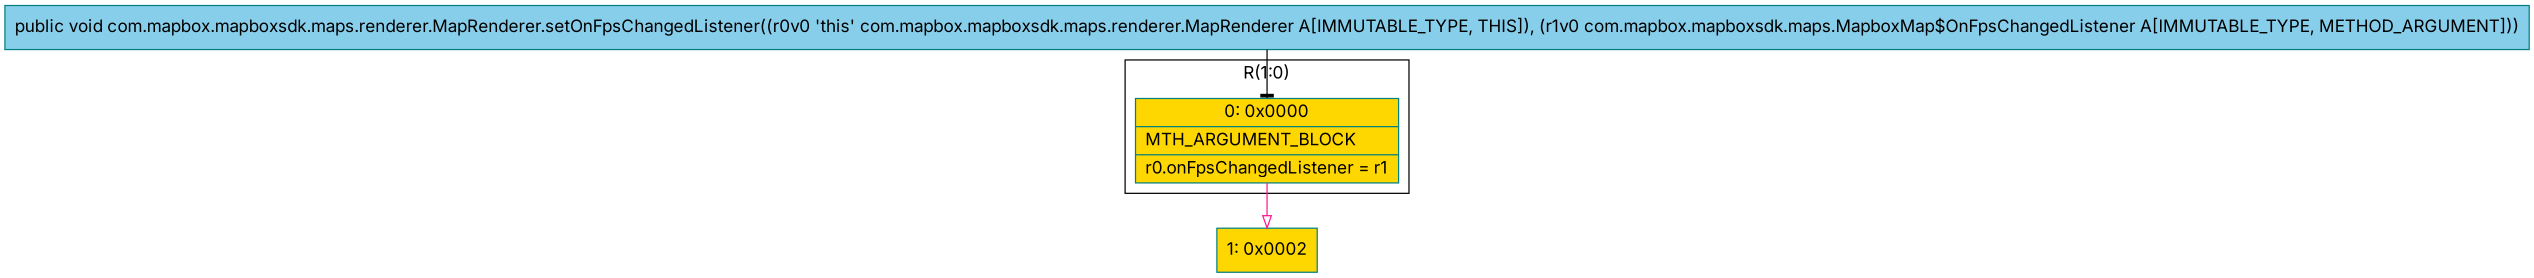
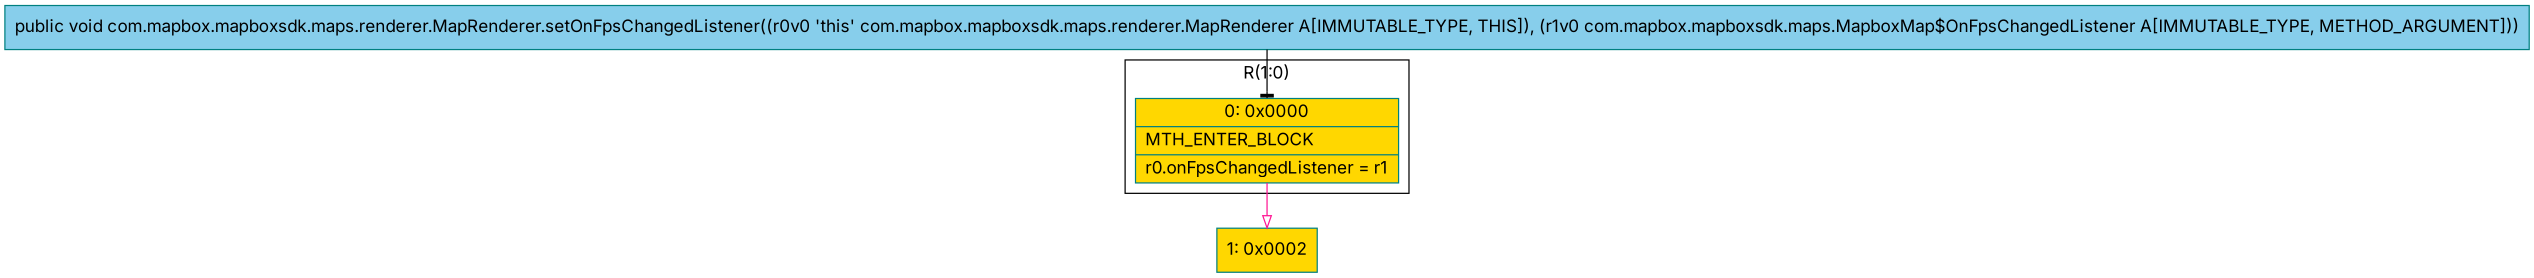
node "0: 0x0000": text "MTH_ARGUMENT_BLOCK" -> "MTH_ENTER_BLOCK"
